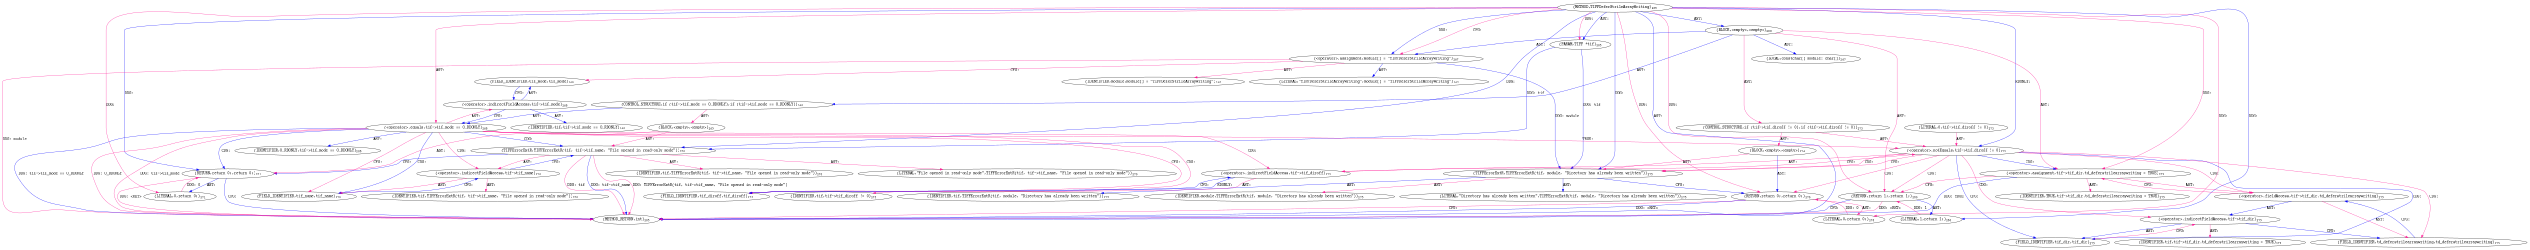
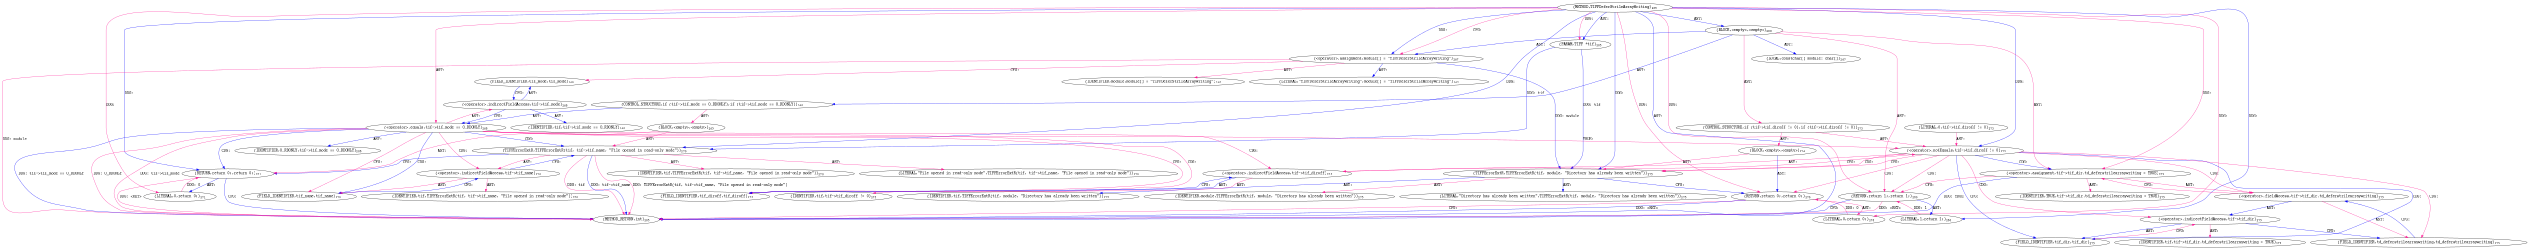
edge "(METHOD,TIFFDeferStrileArrayWriting)" -> "(<operator>.notEquals,tif->tif_diroff != 0)": label "RDONLY: " -> "DDG: "
edge "(<operator>.indirectFieldAccess,tif->tif_diroff)" -> "(FIELD_IDENTIFIER,tif_diroff,tif_diroff)": label "RDONLY: " -> "AST: "
